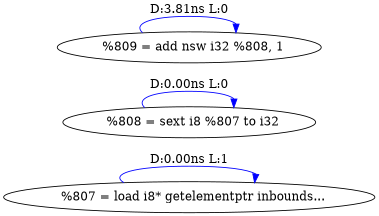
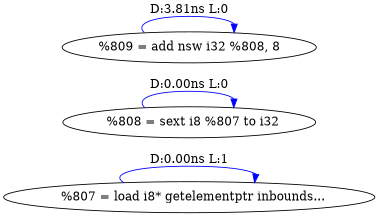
node "%809 = add nsw i32 %808, 1": label "%809 = add nsw i32 %808, 1" -> "%809 = add nsw i32 %808, 8"
